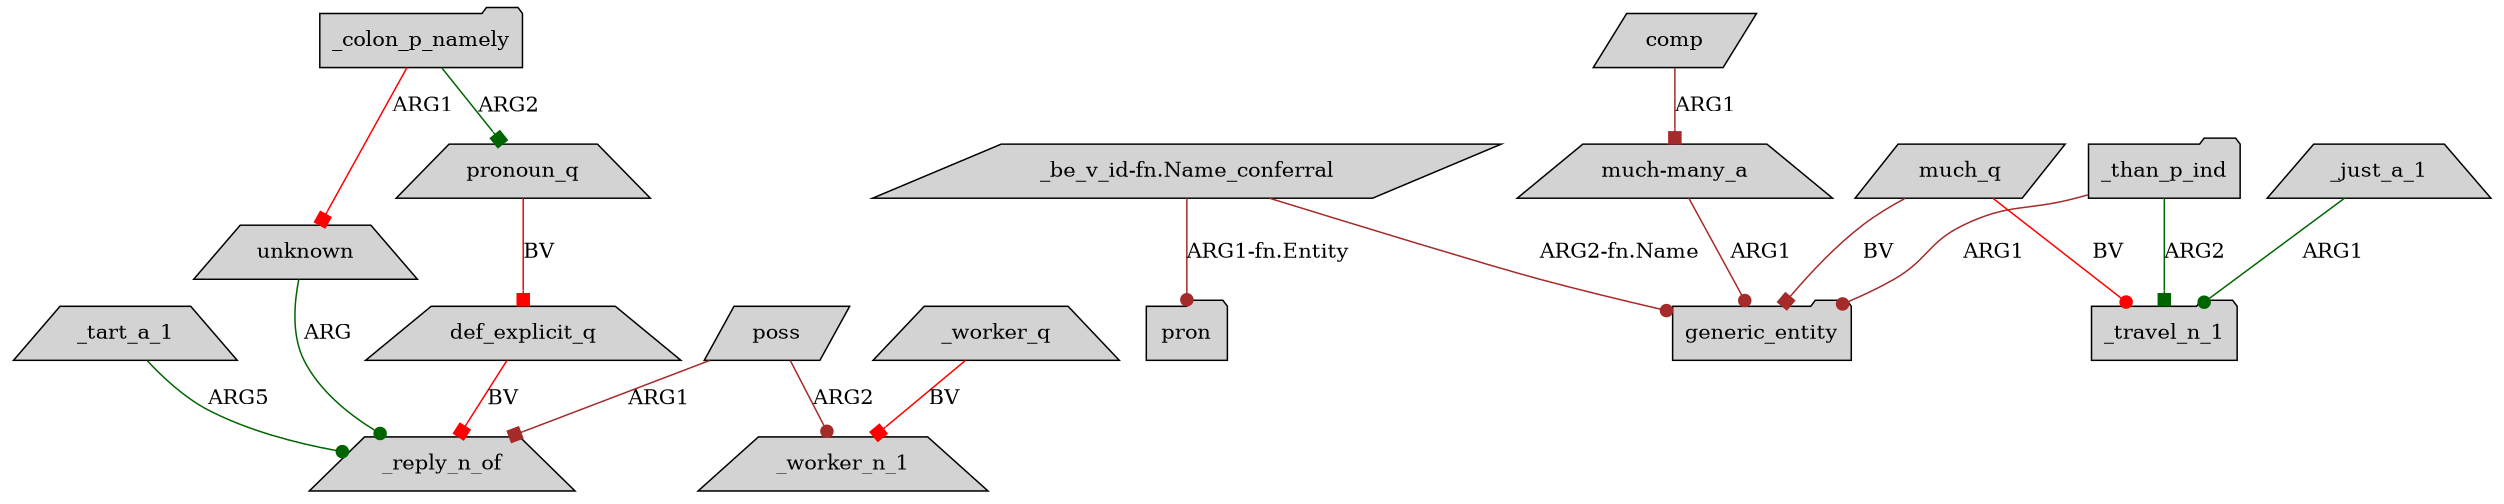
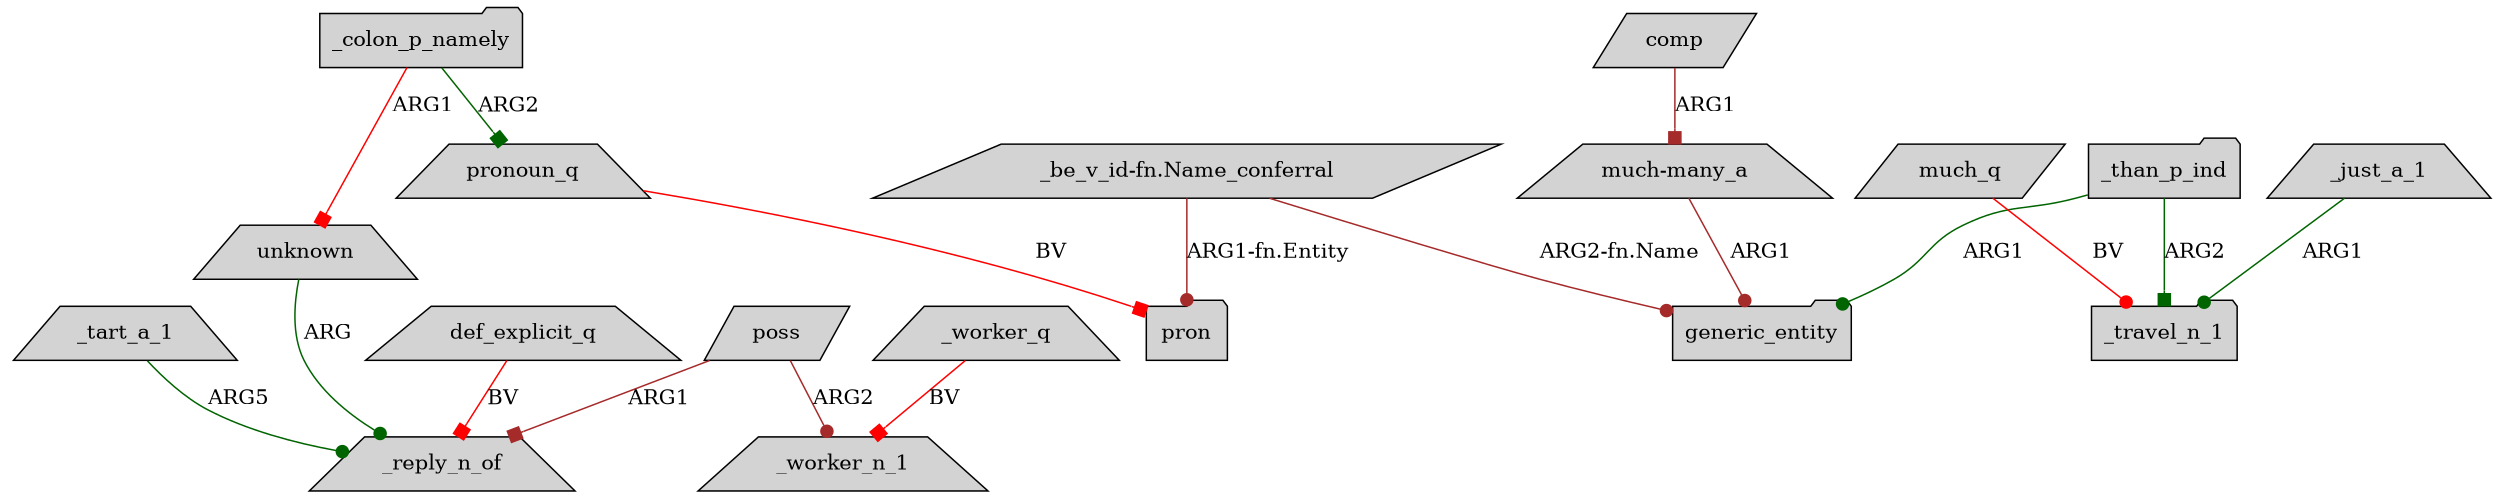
edge "_than_p_ind" -> "generic_entity": color brown -> darkgreen
edge "much_q" -> "generic_entity": removed, label "BV"
edge "pronoun_q" -> "def_explicit_q": now "pronoun_q" -> "pron"
